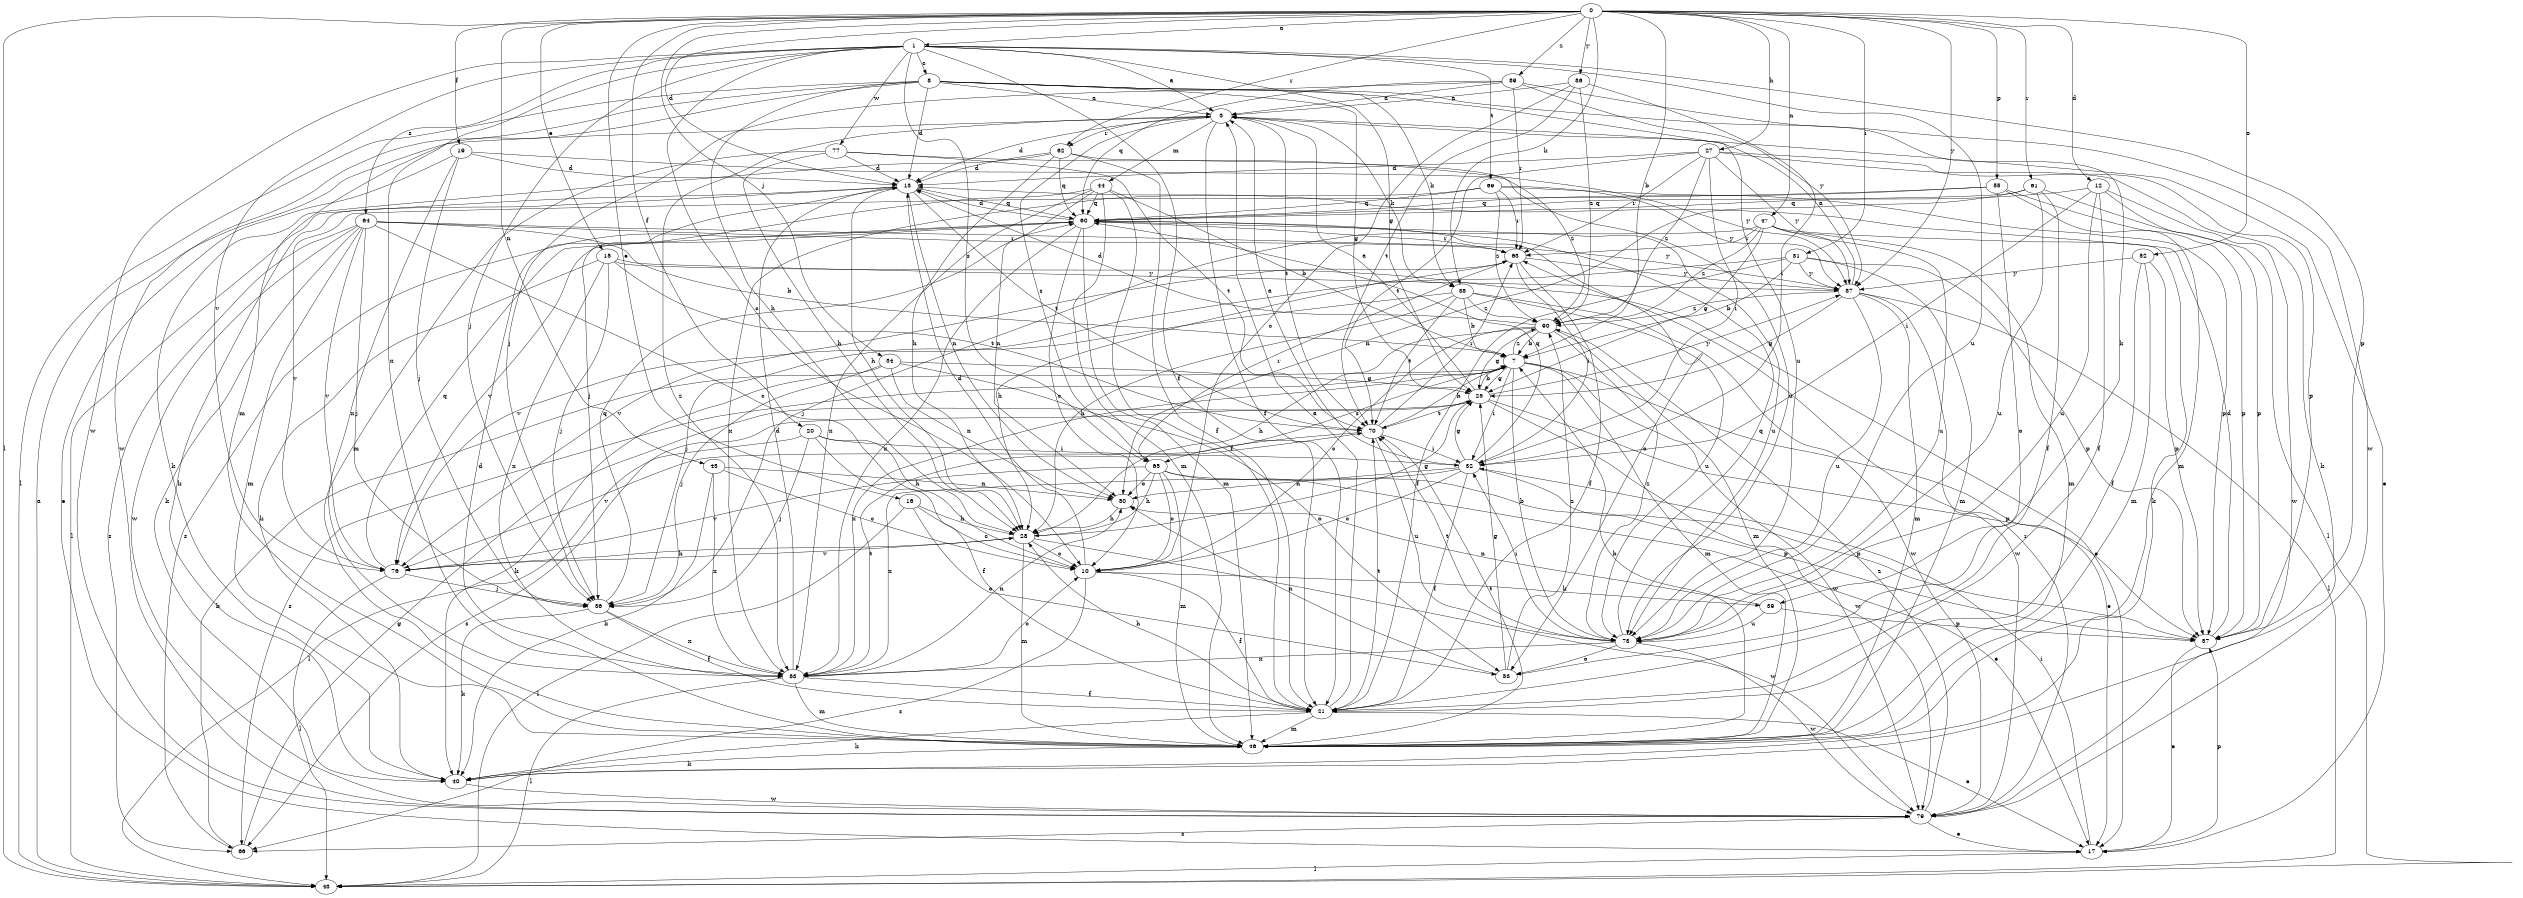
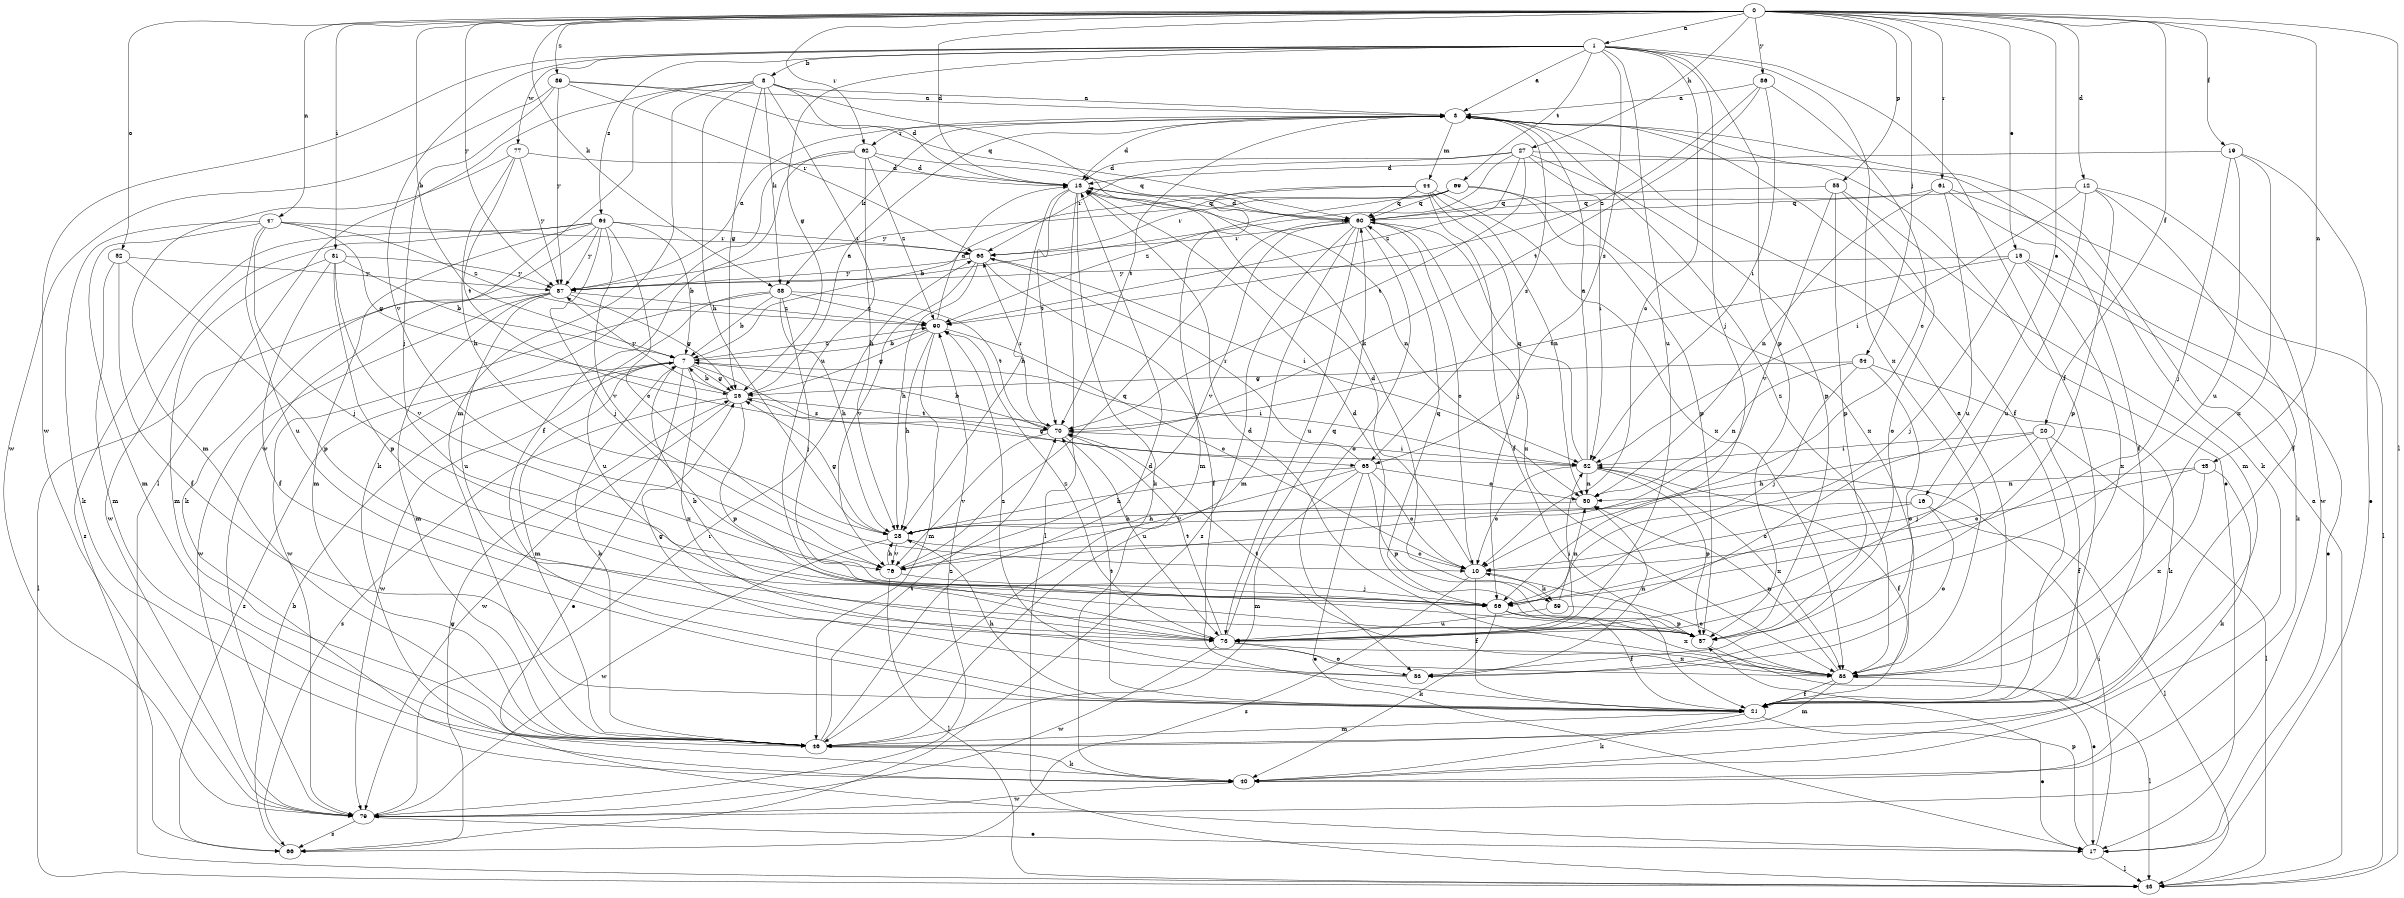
edge "1" -> "8": label "c" -> "b"
edge "90" -> "73": reversed
edge "28" -> "46": removed, label "m"
